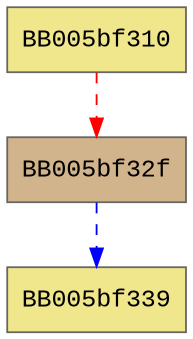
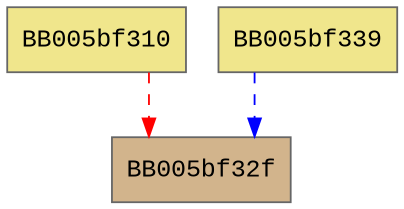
edge "BB005bf32f" -> "BB005bf339": reversed
